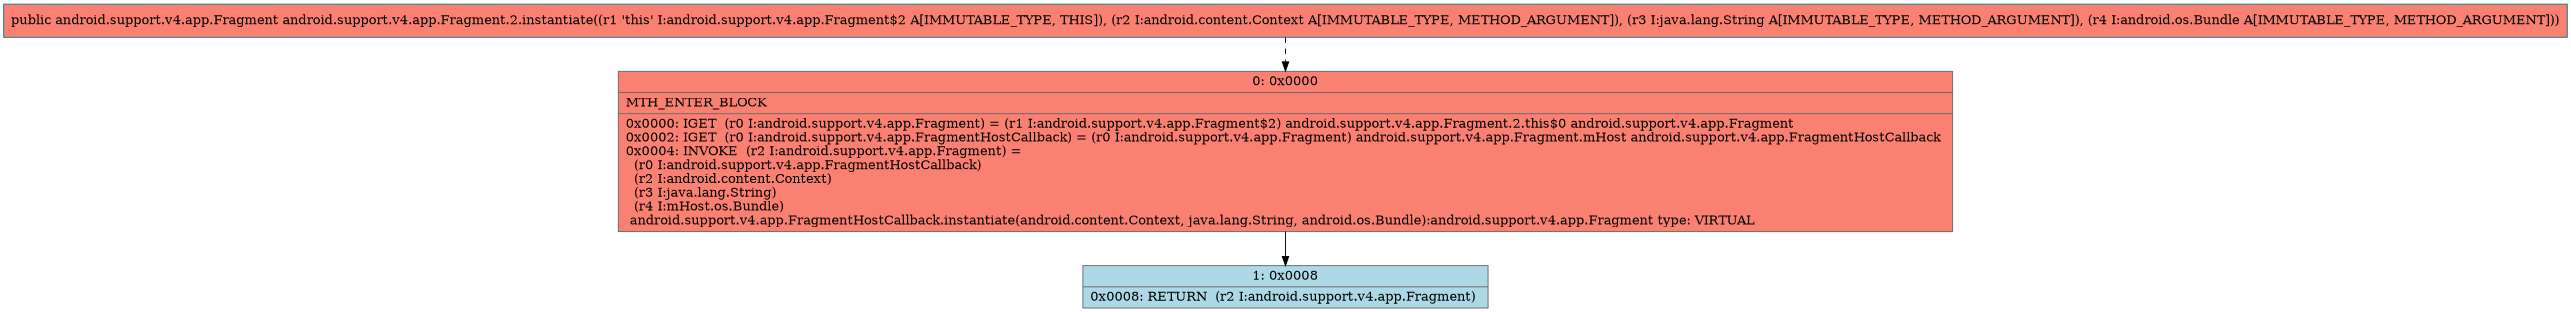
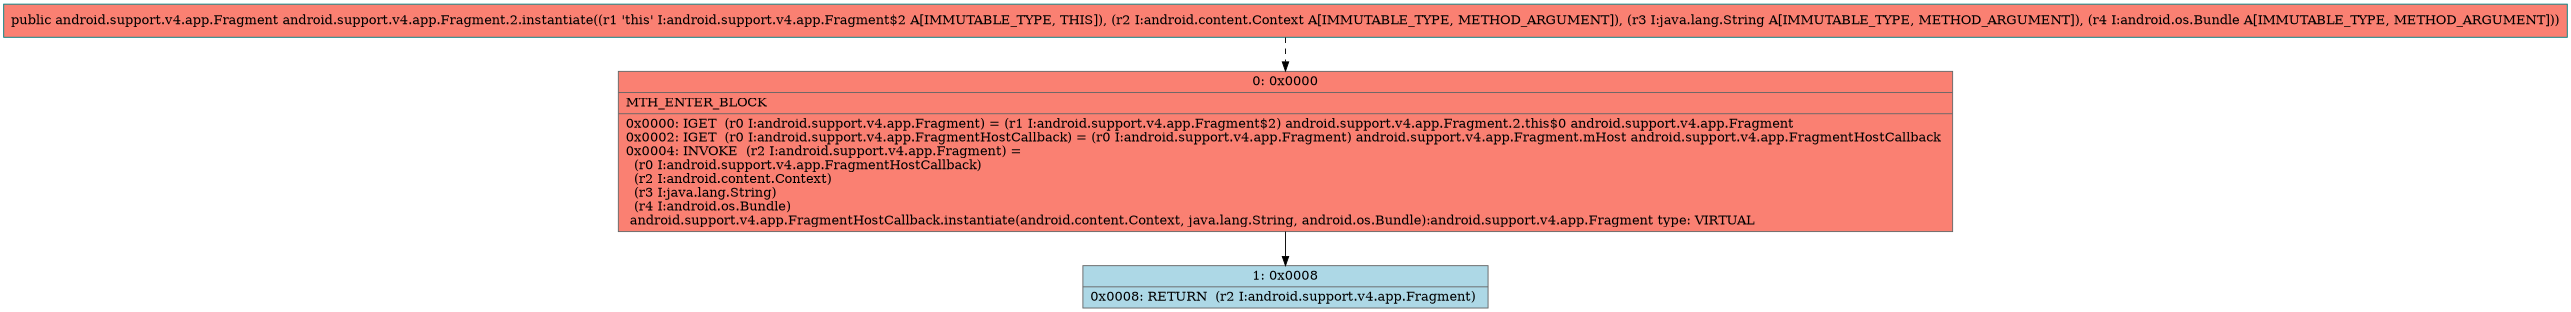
node "0: 0x0000": text "(r4 I:mHost.os.Bundle)" -> "(r4 I:android.os.Bundle)"
